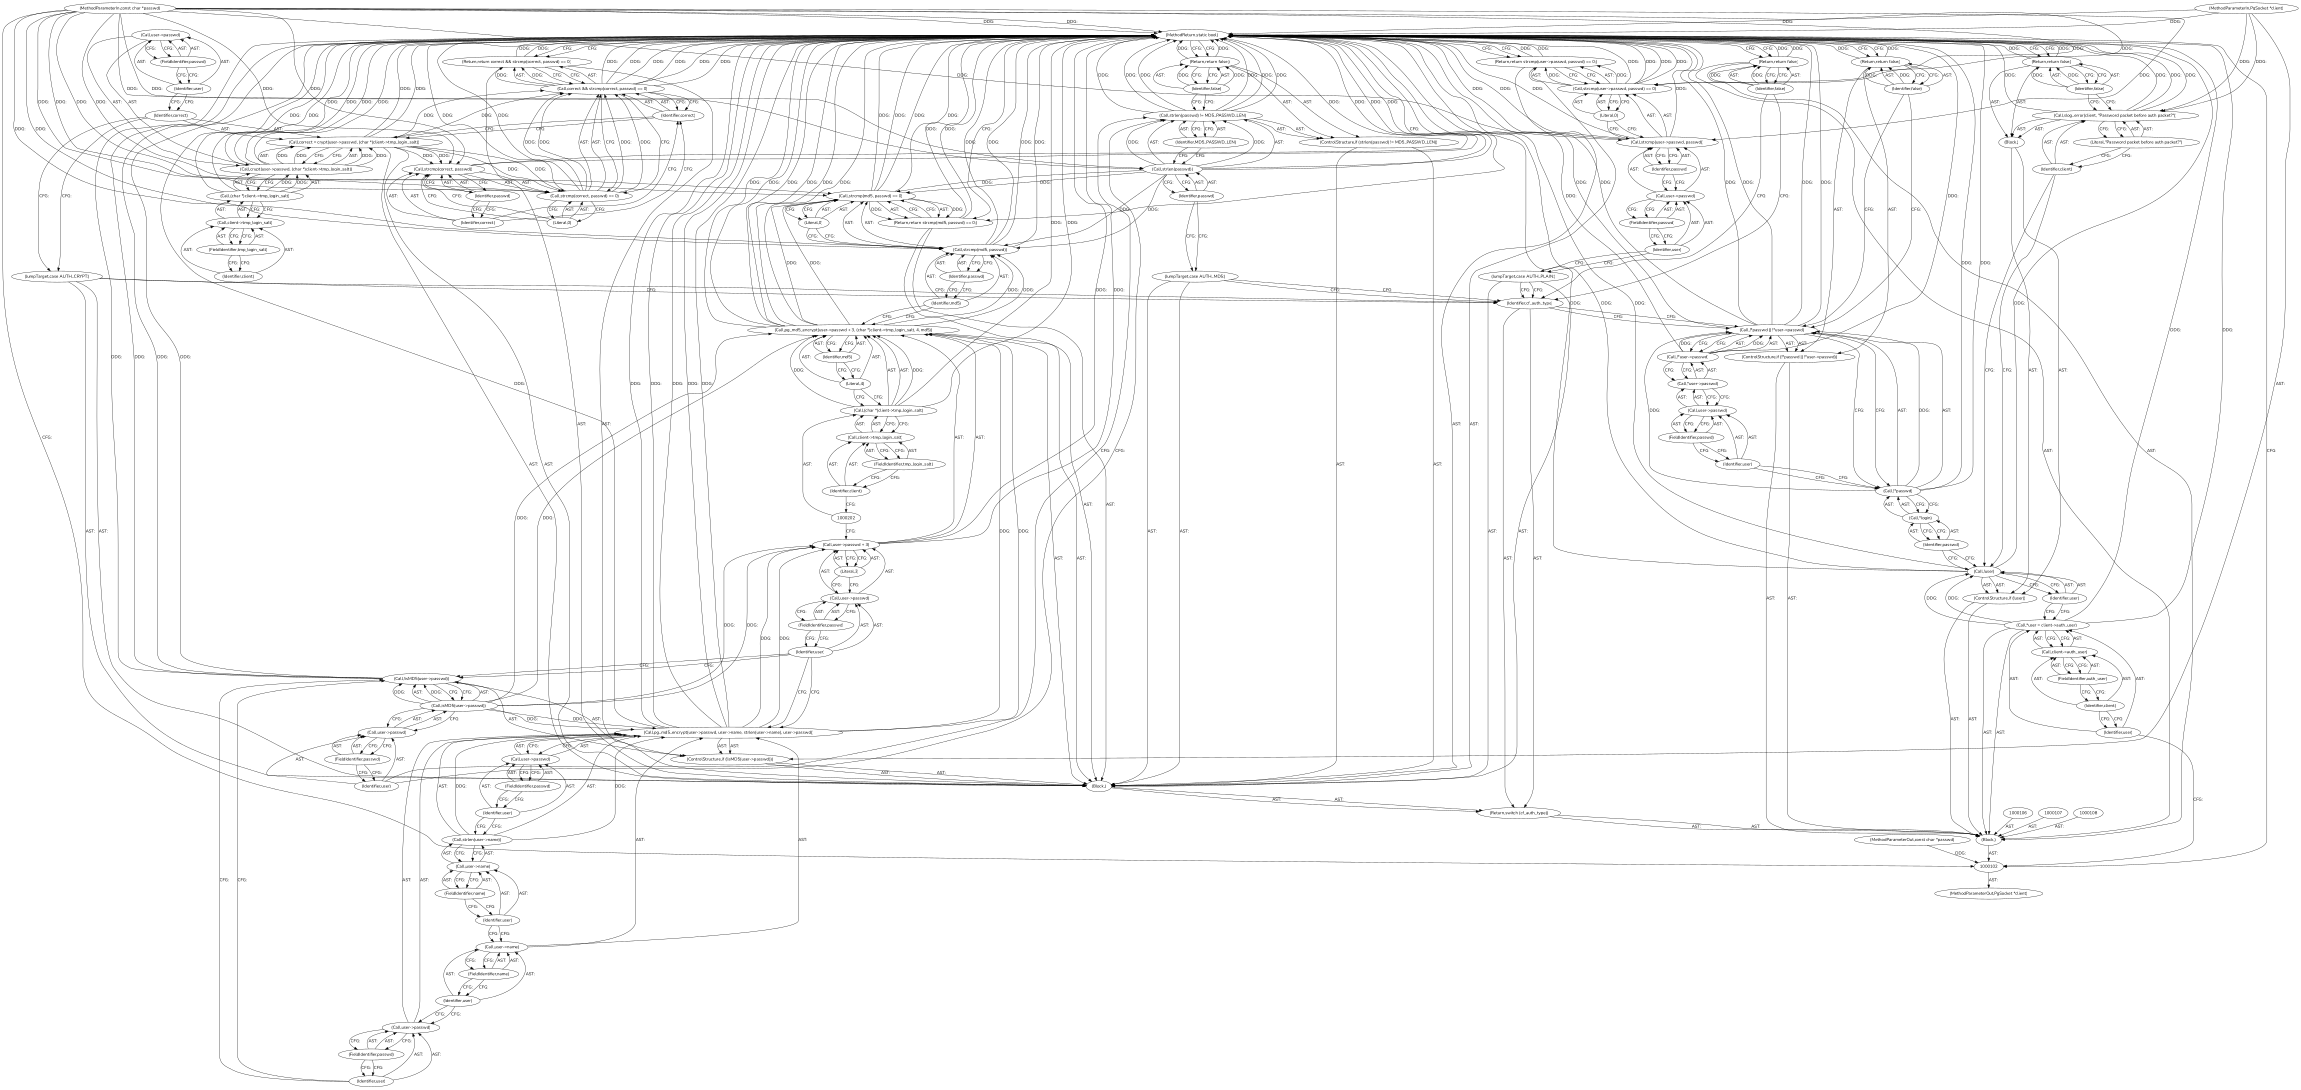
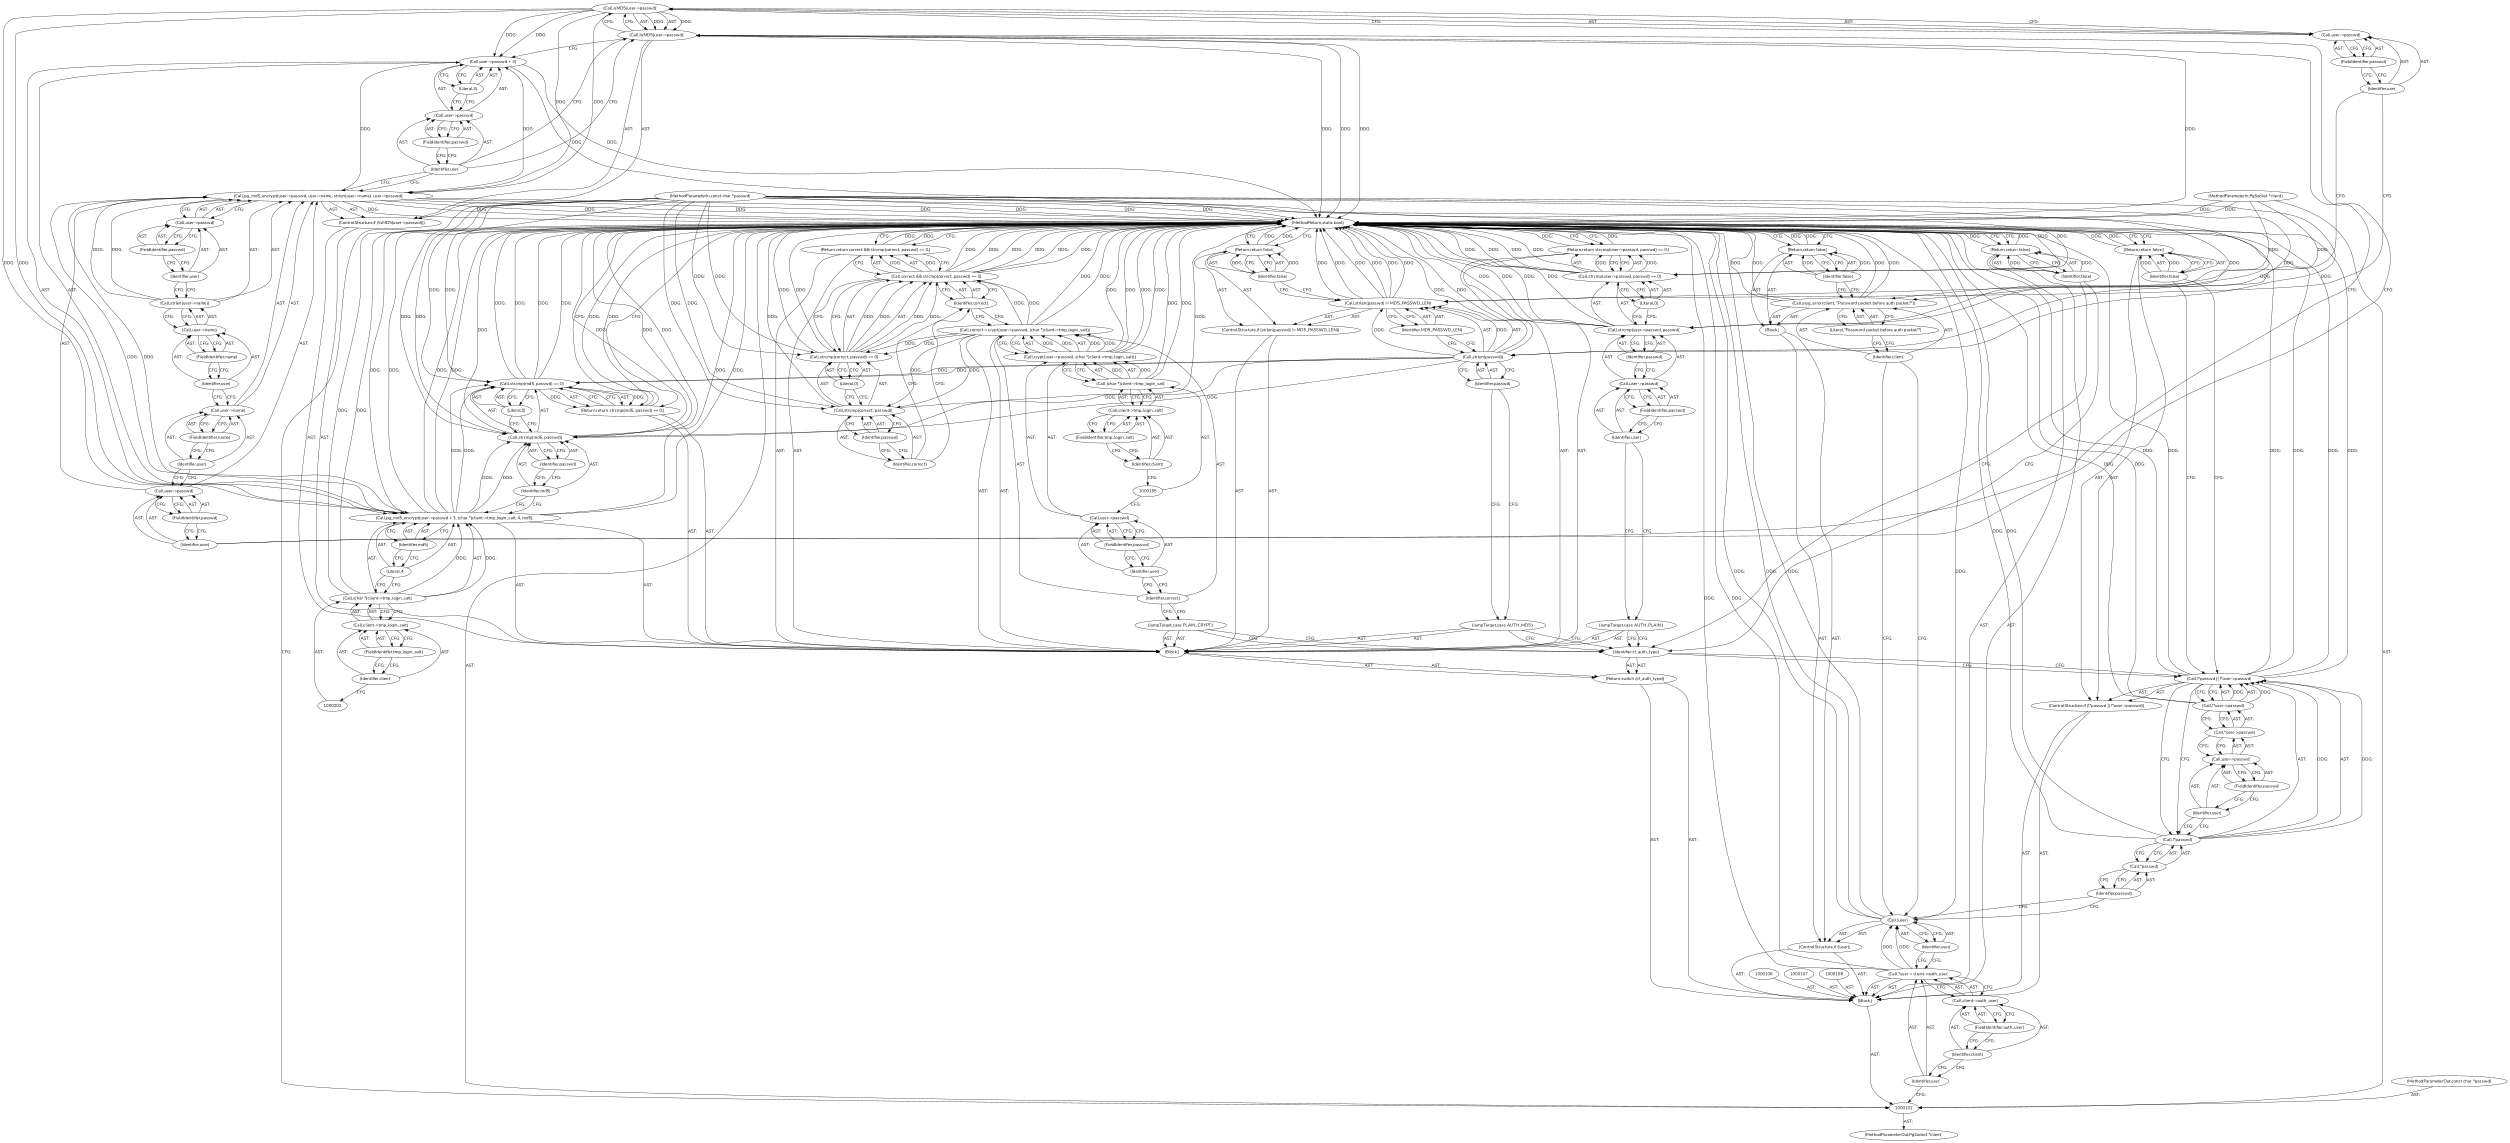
node "(JumpTarget,case AUTH_CRYPT:)": label "(JumpTarget,case AUTH_CRYPT:)" -> "(JumpTarget,case PLAIN_CRYPT:)"
edge "(MethodReturn,static bool)" -> "1000102": label "CFG: " -> "AST: "
node "1000155": added
node "(Call,*login)": label "(Call,*login)" -> "(Call,*passwd)"
edge "1000202" -> "(Call,user->passwd + 3)": now "(Call,!isMD5(user->passwd))" -> "(Call,user->passwd + 3)"
edge "(MethodParameterIn,PgSocket *client)" -> "(ControlStructure,if (!isMD5(user->passwd)))": now "(MethodParameterIn,PgSocket *client)" -> "1000102"
edge "(MethodParameterOut,const char *passwd)" -> "1000102": label "DDG: " -> "AST: "
